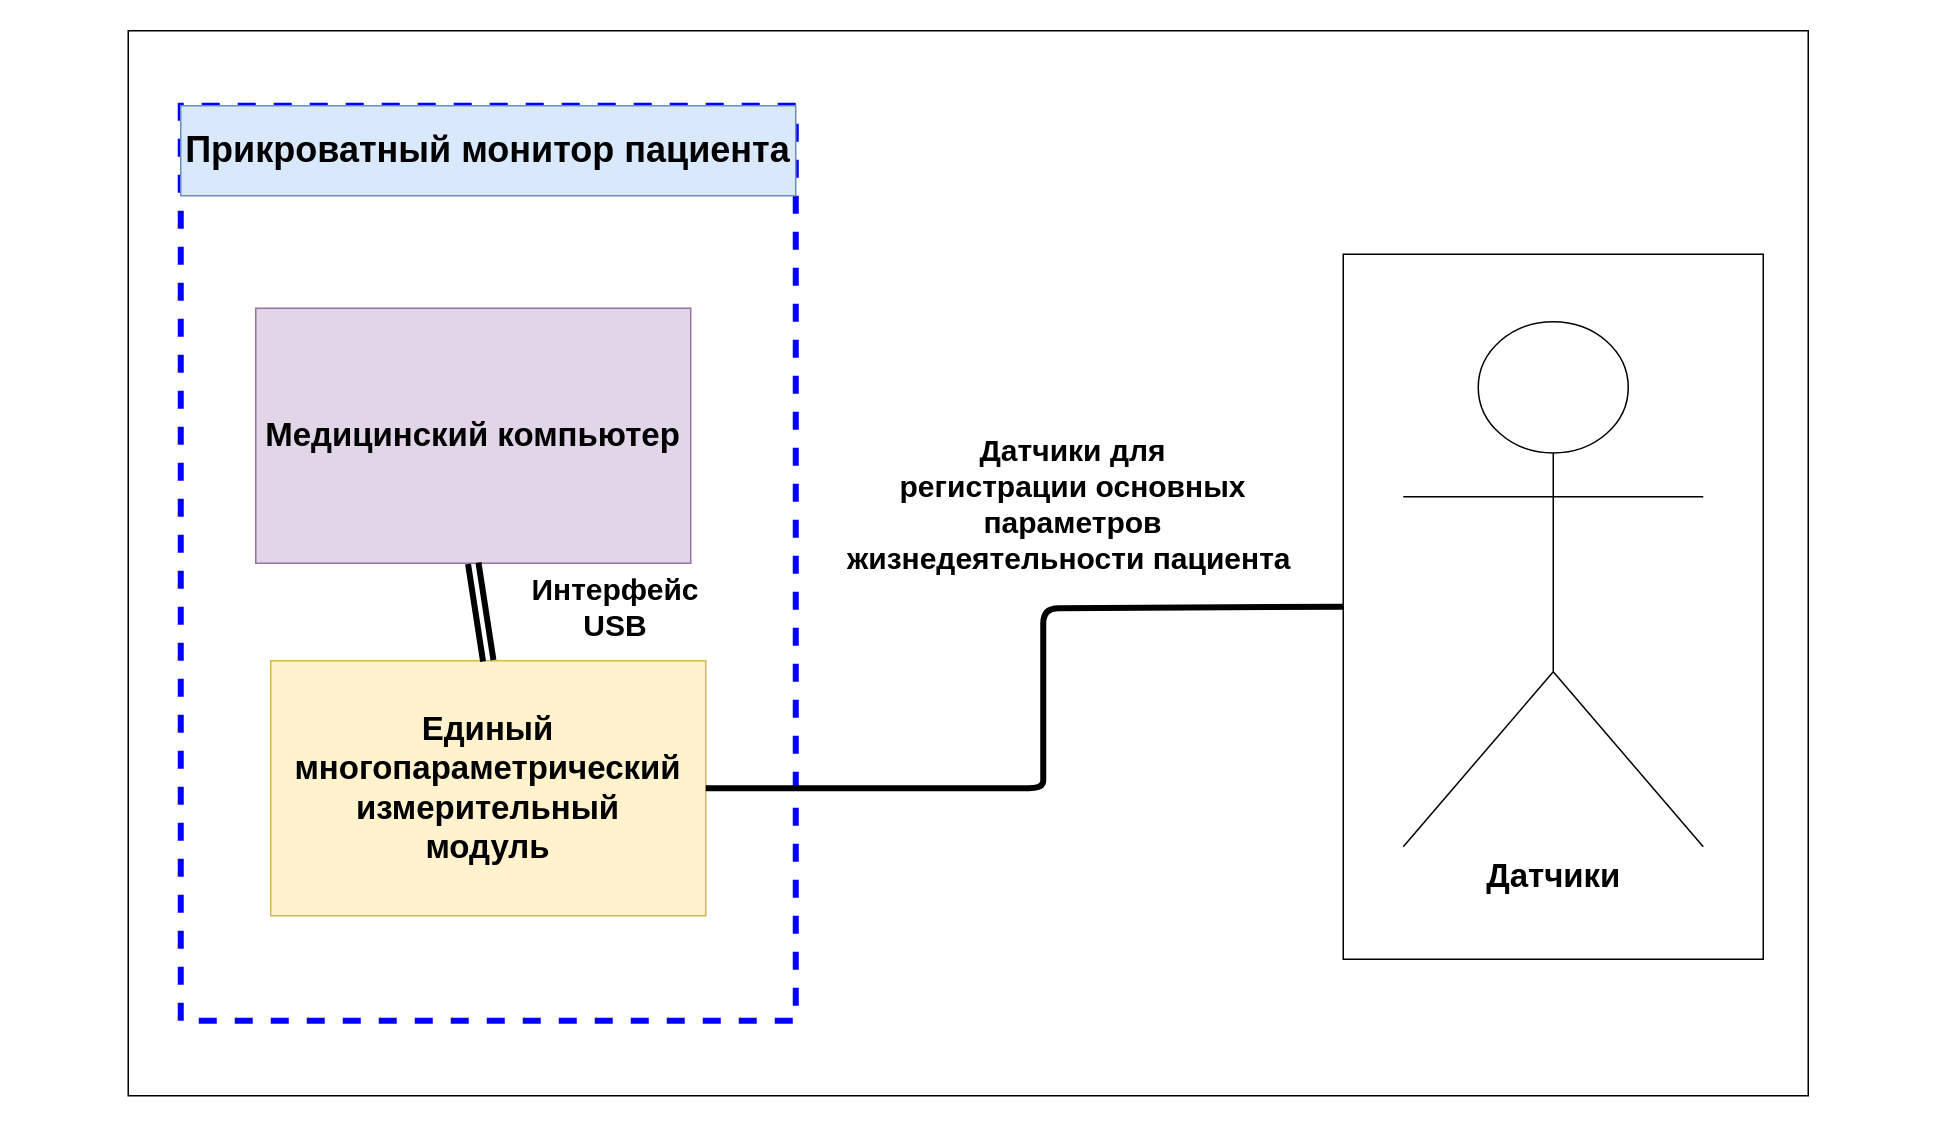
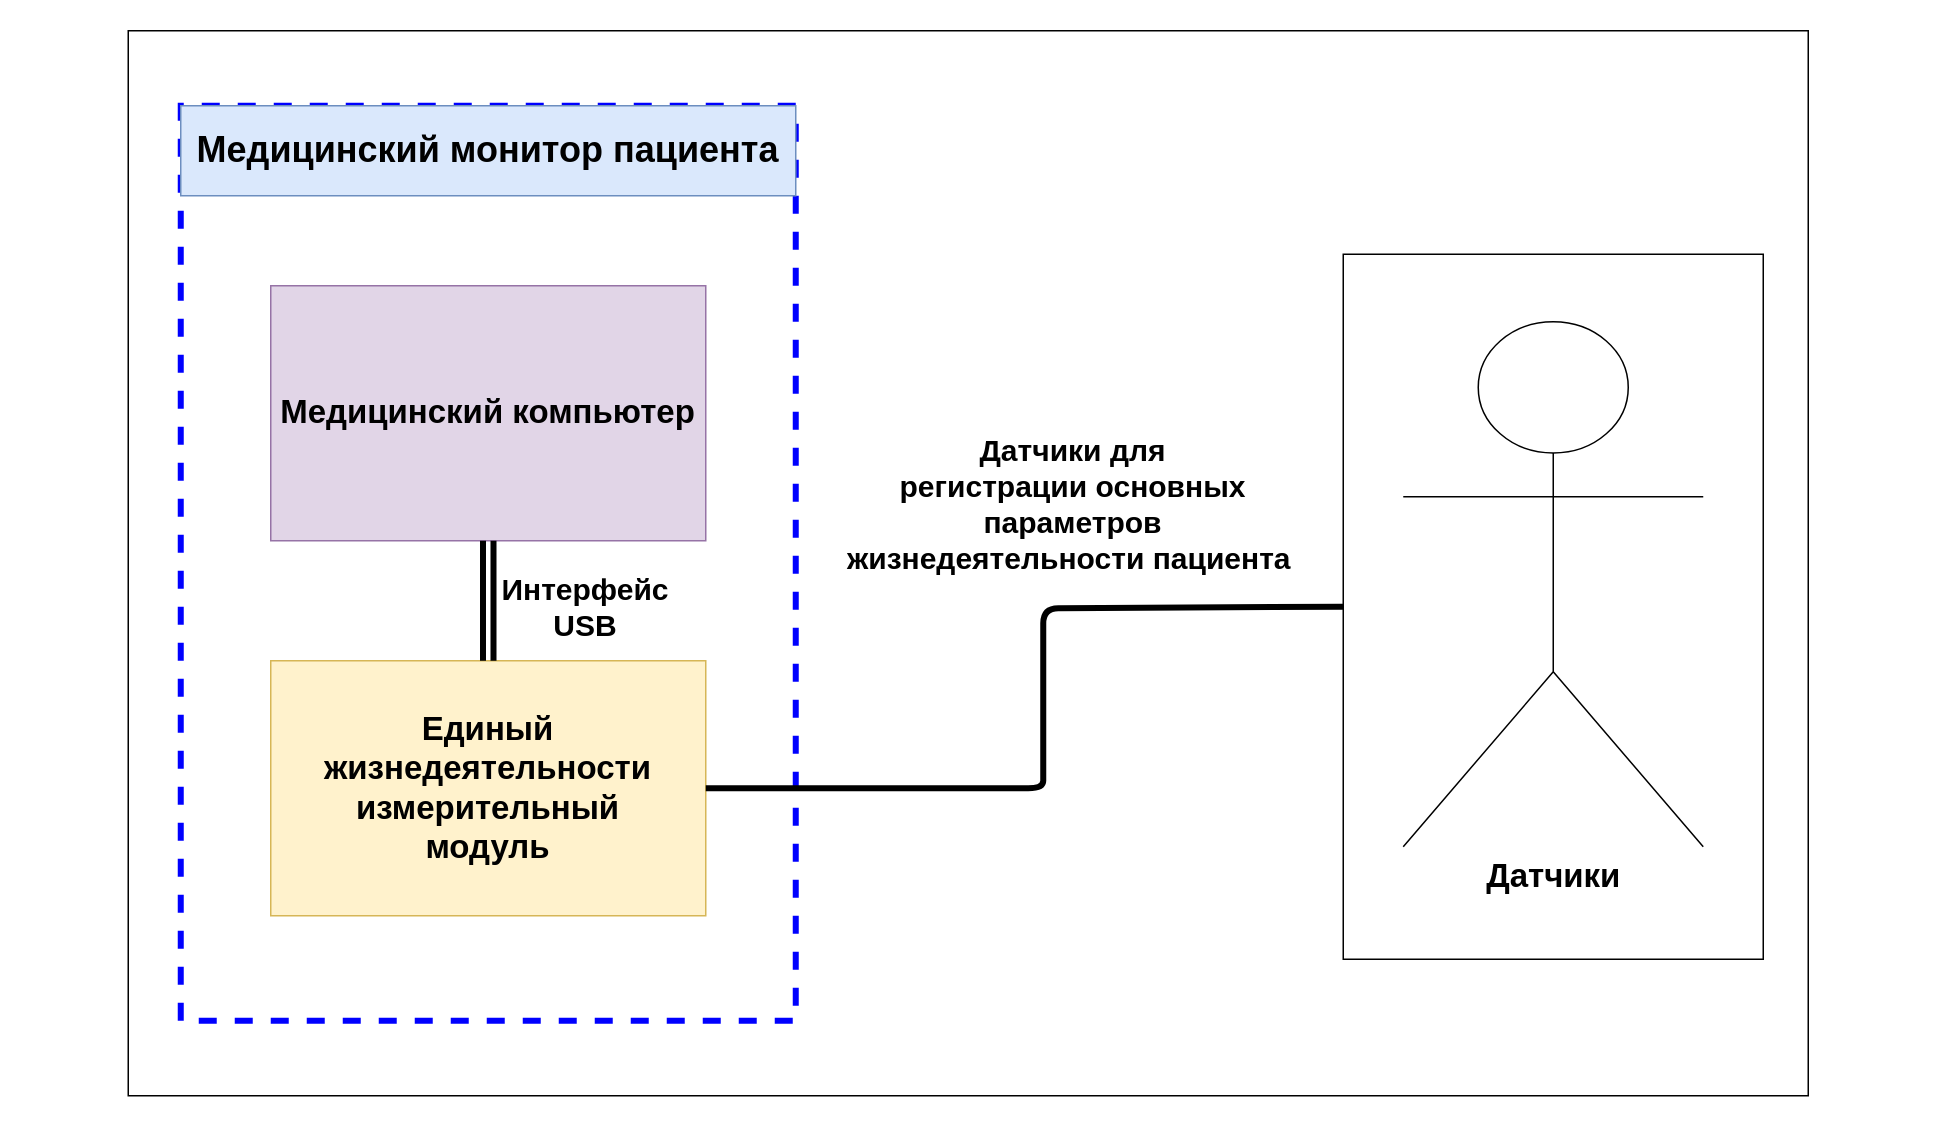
node "Прикроватный монитор пациента": label "Прикроватный монитор пациента" -> "Медицинский монитор пациента"
node "Медицинский компьютер": moved (473, 436) -> (488, 413)
node "Интерфейс USB": moved (616, 607) -> (586, 607)
node "Единый многопараметрический измерительный модуль": label "Единый многопараметрический измерительный модуль" -> "Единый жизнедеятельности измерительный модуль"
